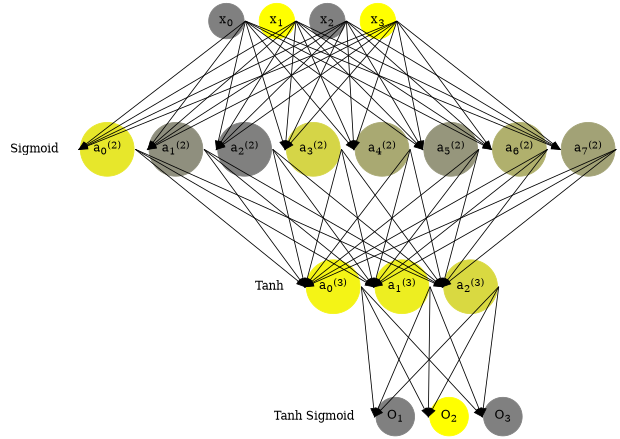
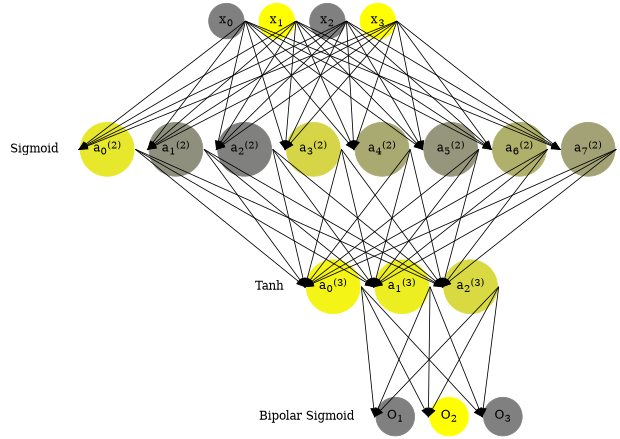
node "Tanh Sigmoid": label "Tanh Sigmoid" -> "Bipolar Sigmoid"
